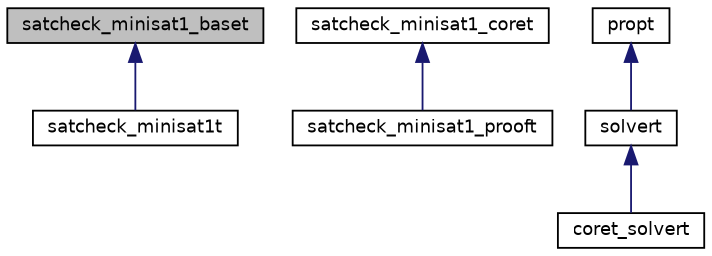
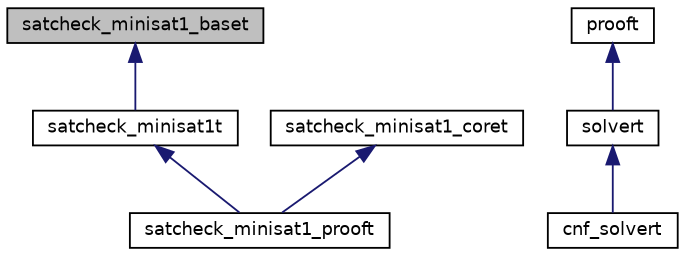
node "propt": label "propt" -> "prooft"
edge "satcheck_minisat1_prooft" -> "satcheck_minisat1t": added
node "coret_solvert": label "coret_solvert" -> "cnf_solvert"
